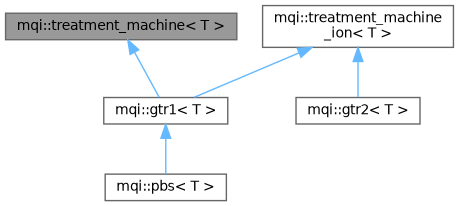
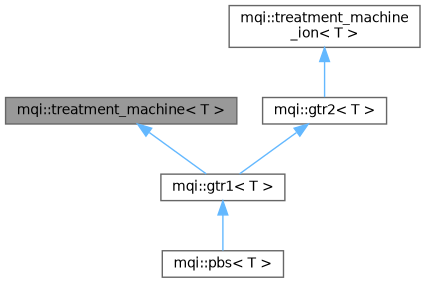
edge "mqi::gtr1< T >" -> "mqi::treatment_machine _ion< T >": now "mqi::gtr1< T >" -> "mqi::gtr2< T >"
